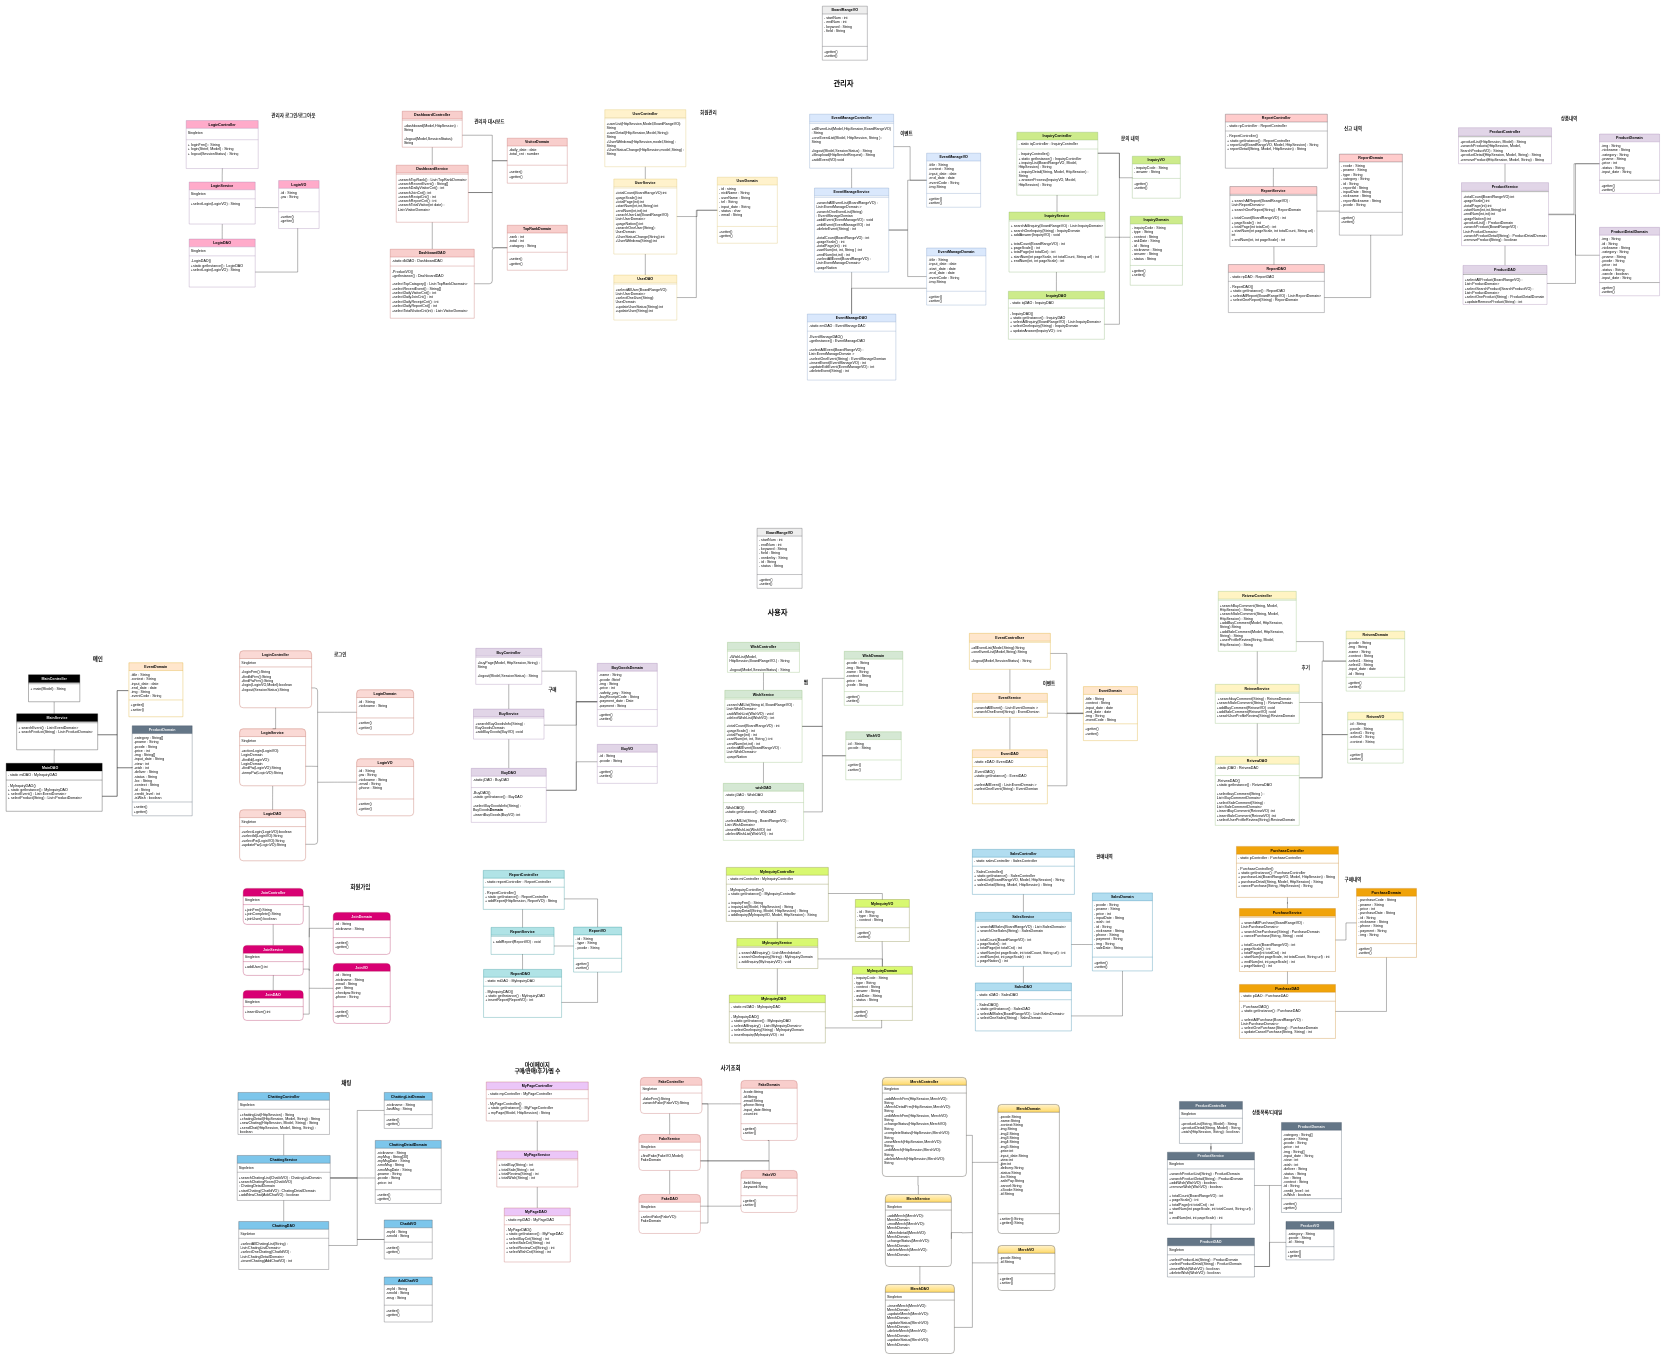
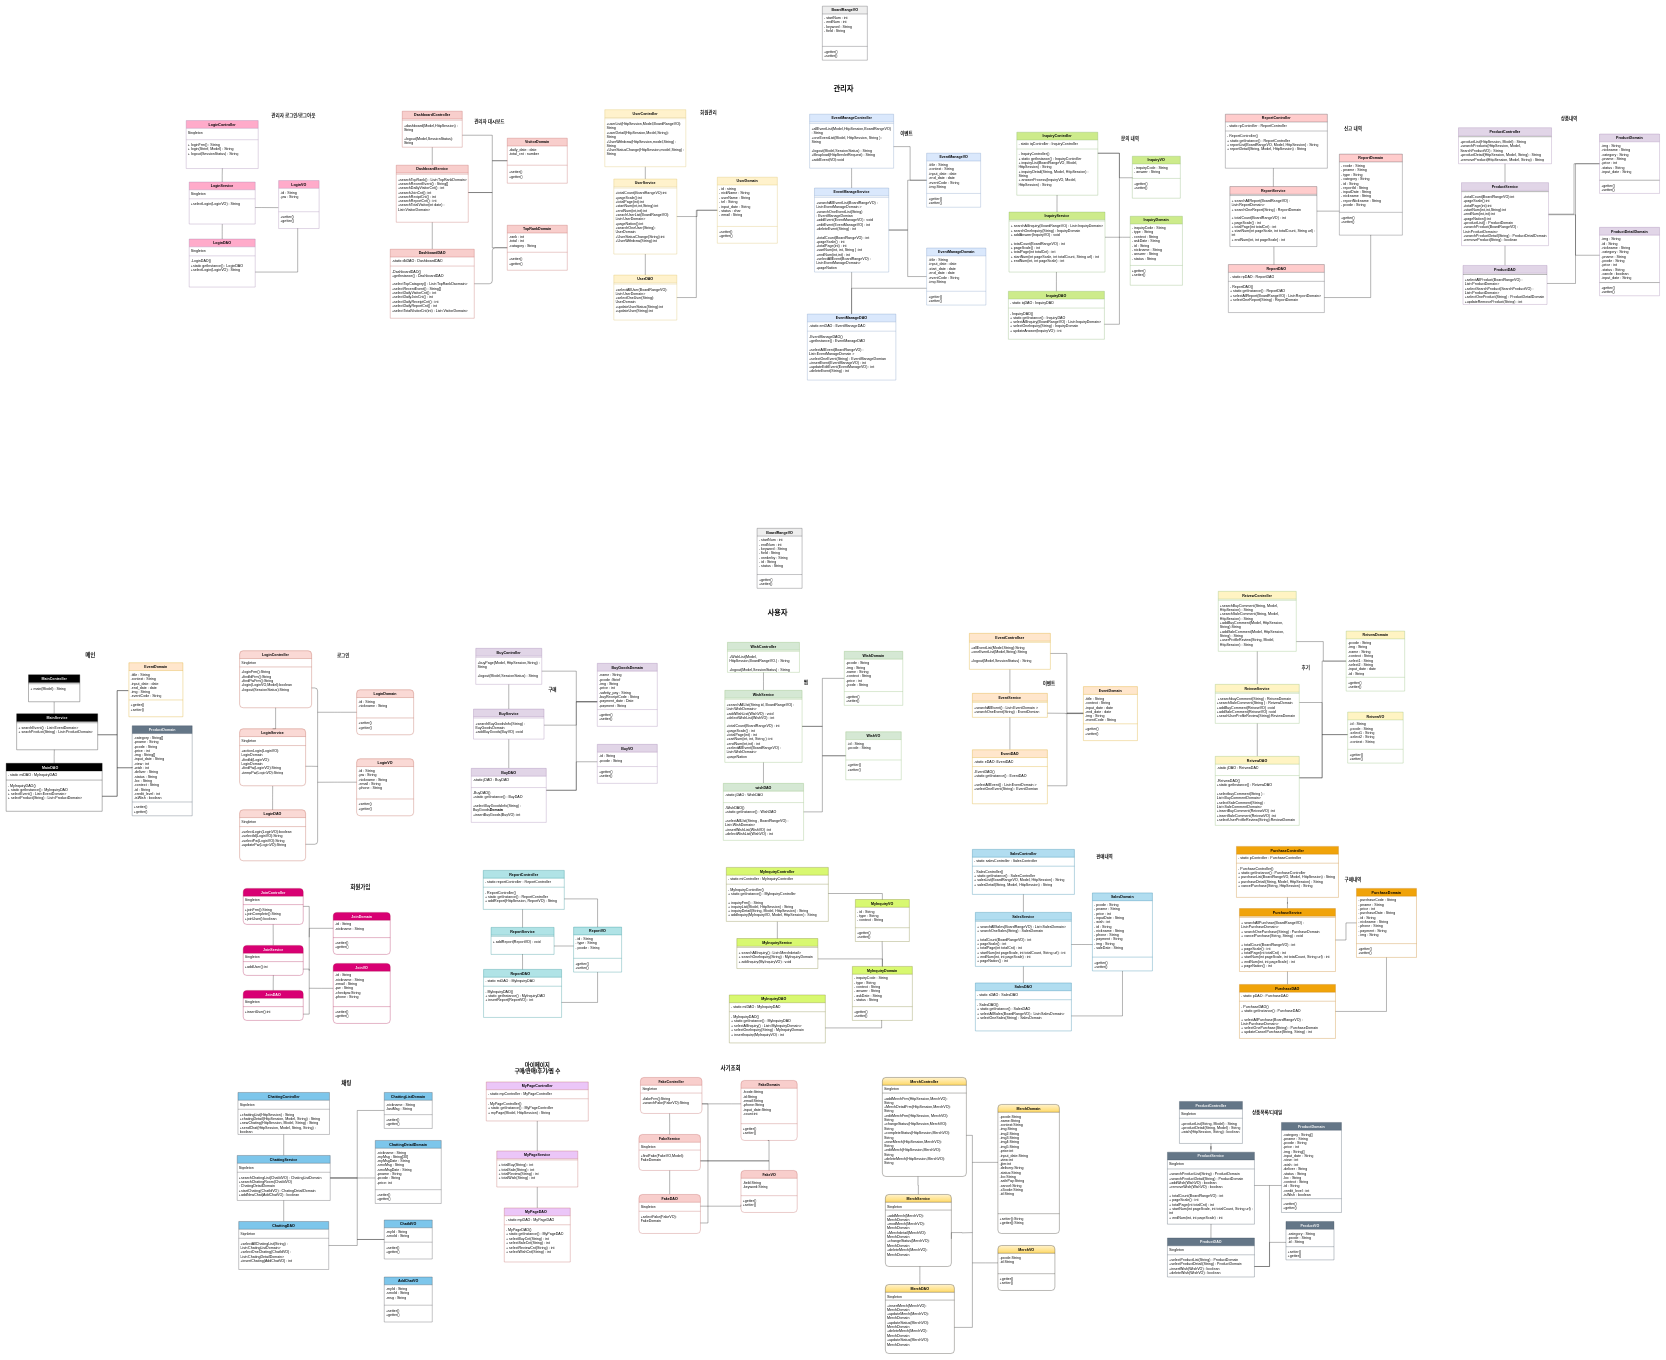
node "관리자": moved (843, 84) -> (843, 89)
node "-ProductVO() +getInstance() : DashboardDAO +selectTopCatagory() : List<TopRankDaomain> +selectRecentEvent() : String[] +selectDailyVisitorCnt() : int +selectDailyJoinCnt() : int +selectDailyReceiptCnt() : int +selectDailyReportCnt() : int +selectTotalVisitorCnt(int) : List<VisitorDomain>": label "-ProductVO() +getInstance() : DashboardDAO +selectTopCatagory() : List<TopRankDaomain> +selectRecentEvent() : String[] +selectDailyVisitorCnt() : int +selectDailyJoinCnt() : int +selectDailyReceiptCnt() : int +selectDailyReportCnt() : int +selectTotalVisitorCnt(int) : List<VisitorDomain>" -> "-DashboardDAO() +getInstance() : DashboardDAO +selectTopCatagory() : List<TopRankDaomain> +selectRecentEvent() : String[] +selectDailyVisitorCnt() : int +selectDailyJoinCnt() : int +selectDailyReceiptCnt() : int +selectDailyReportCnt() : int +selectTotalVisitorCnt(int) : List<VisitorDomain>"
node "로그인": moved (340, 654) -> (343, 656)
node "메인": moved (98, 660) -> (90, 655)
edge "MyInquiryService" -- "MyInquiryDAO": removed
